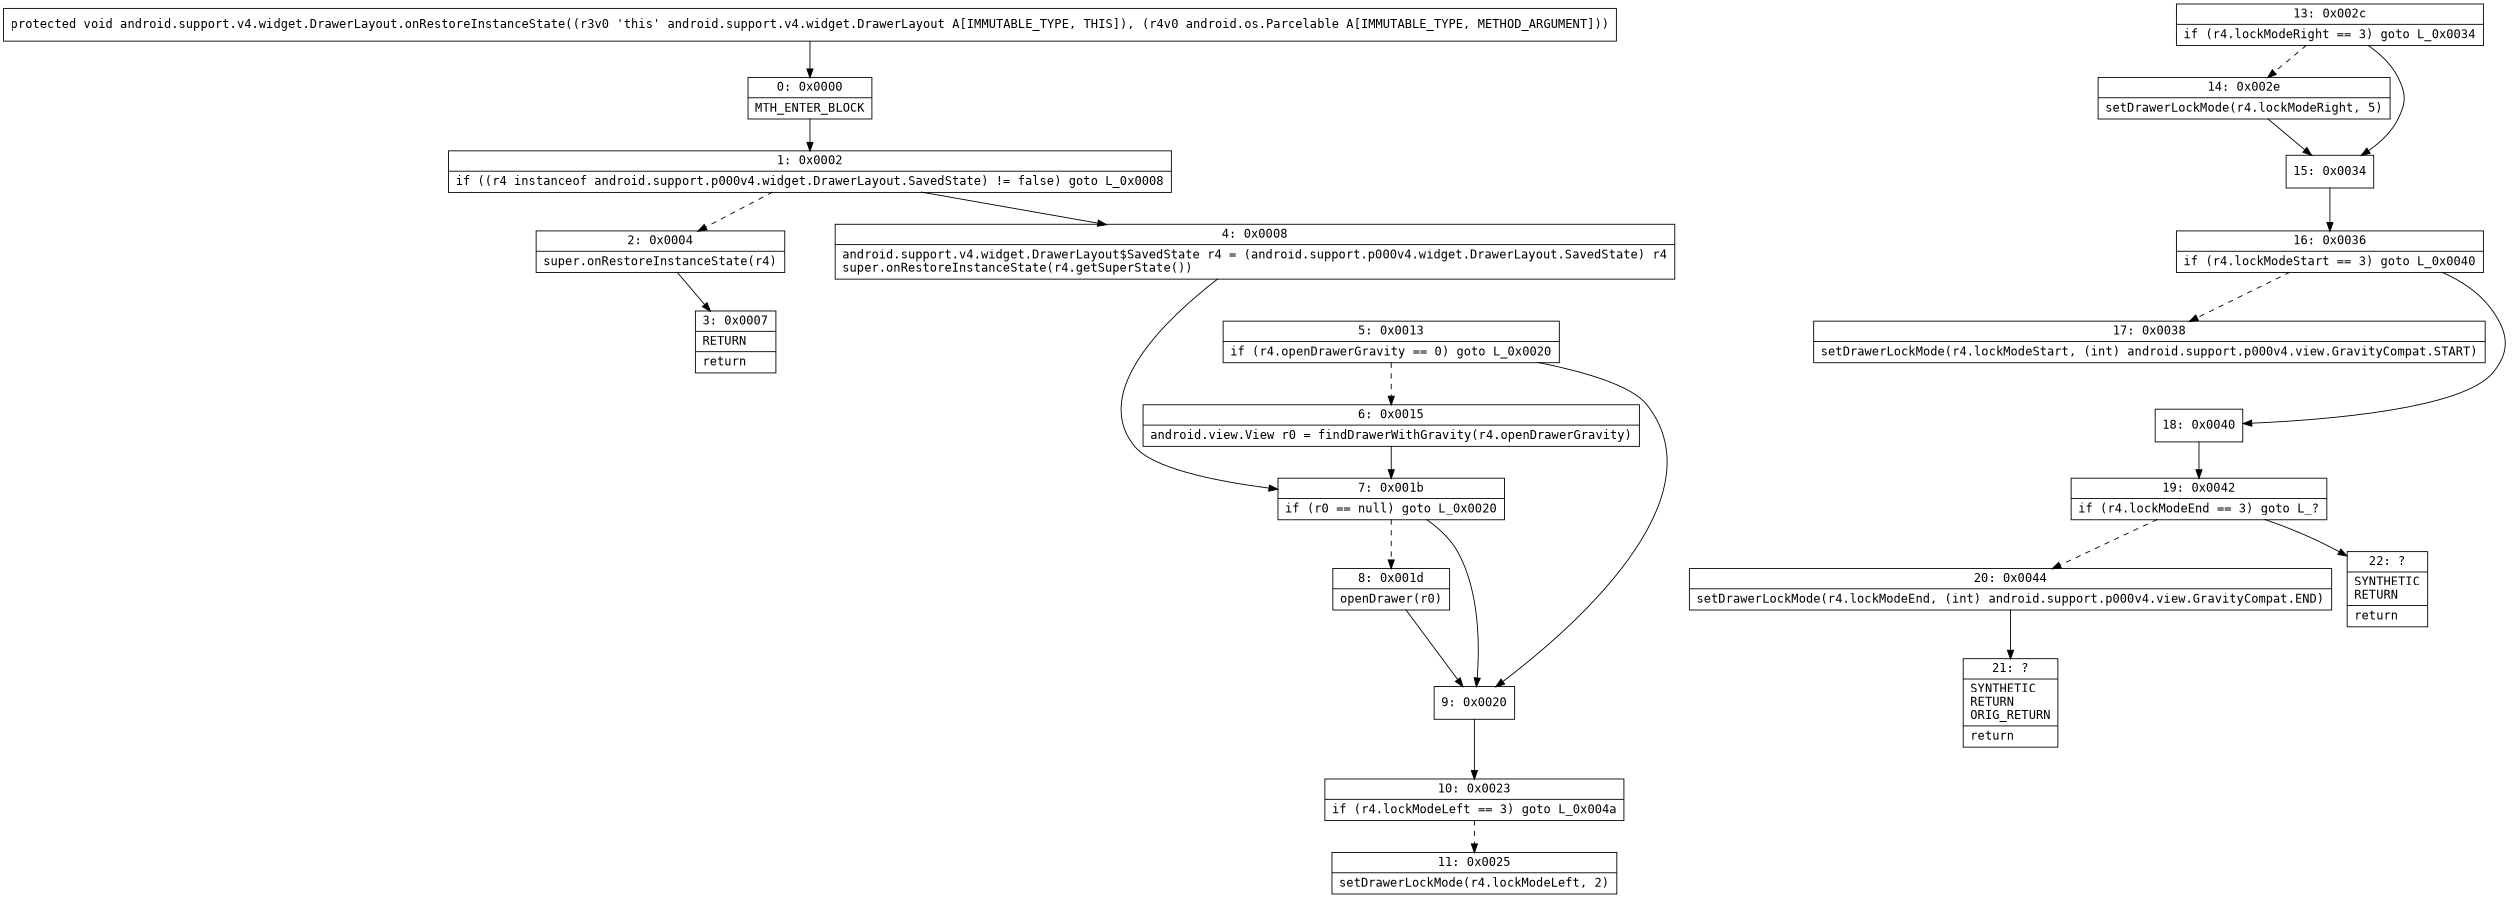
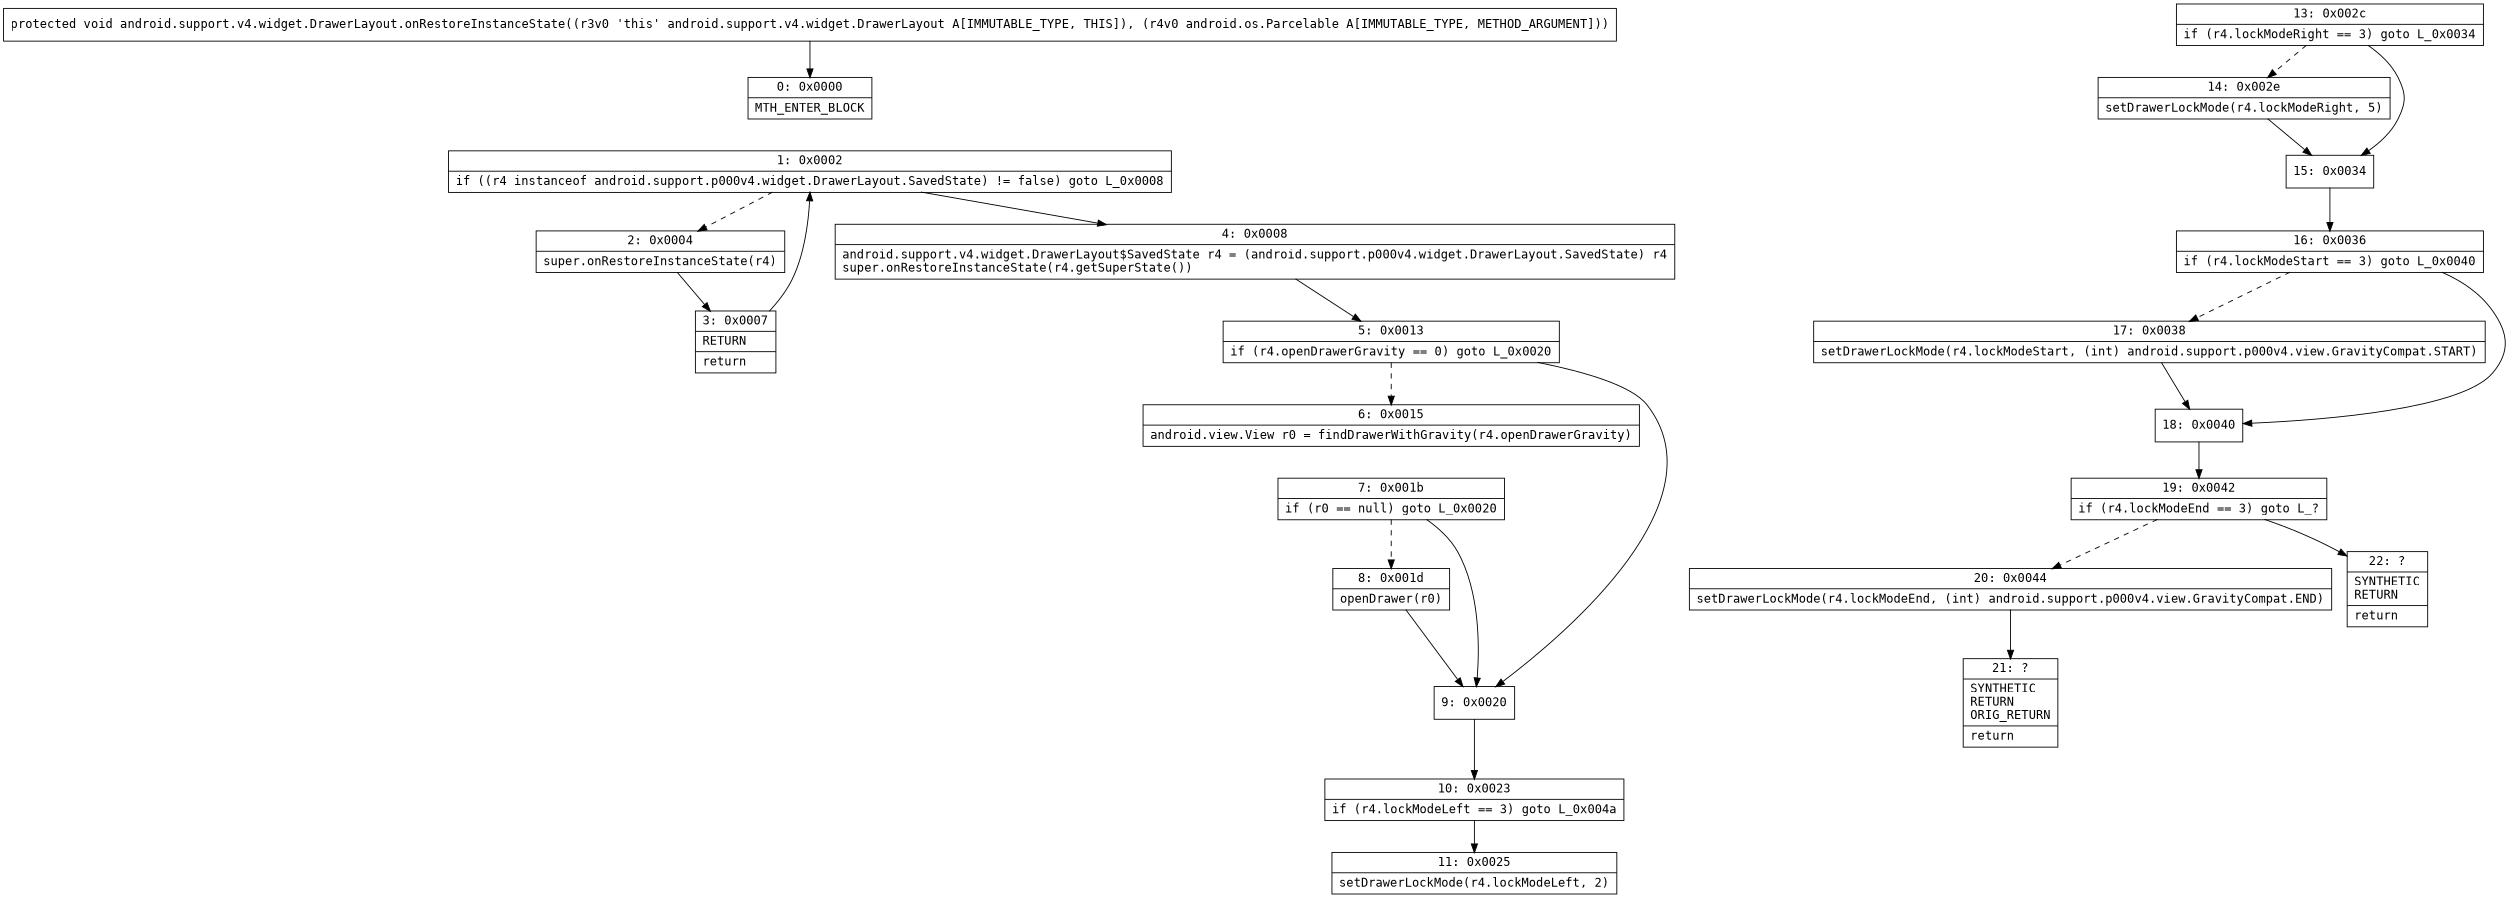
edge "0: 0x0000" -> "1: 0x0002": now "3: 0x0007" -> "1: 0x0002"
edge "17: 0x0038" -> "18: 0x0040": added
edge "4: 0x0008" -> "7: 0x001b": now "4: 0x0008" -> "5: 0x0013"
edge "6: 0x0015" -> "7: 0x001b": removed
edge "10: 0x0023" -> "11: 0x0025": style dashed -> solid
